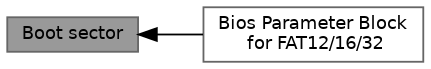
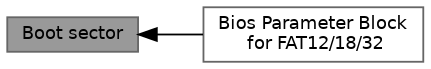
node "Bios Parameter Block for FAT12/16/32": label "Bios Parameter Block for FAT12/16/32" -> "Bios Parameter Block for FAT12/18/32"
